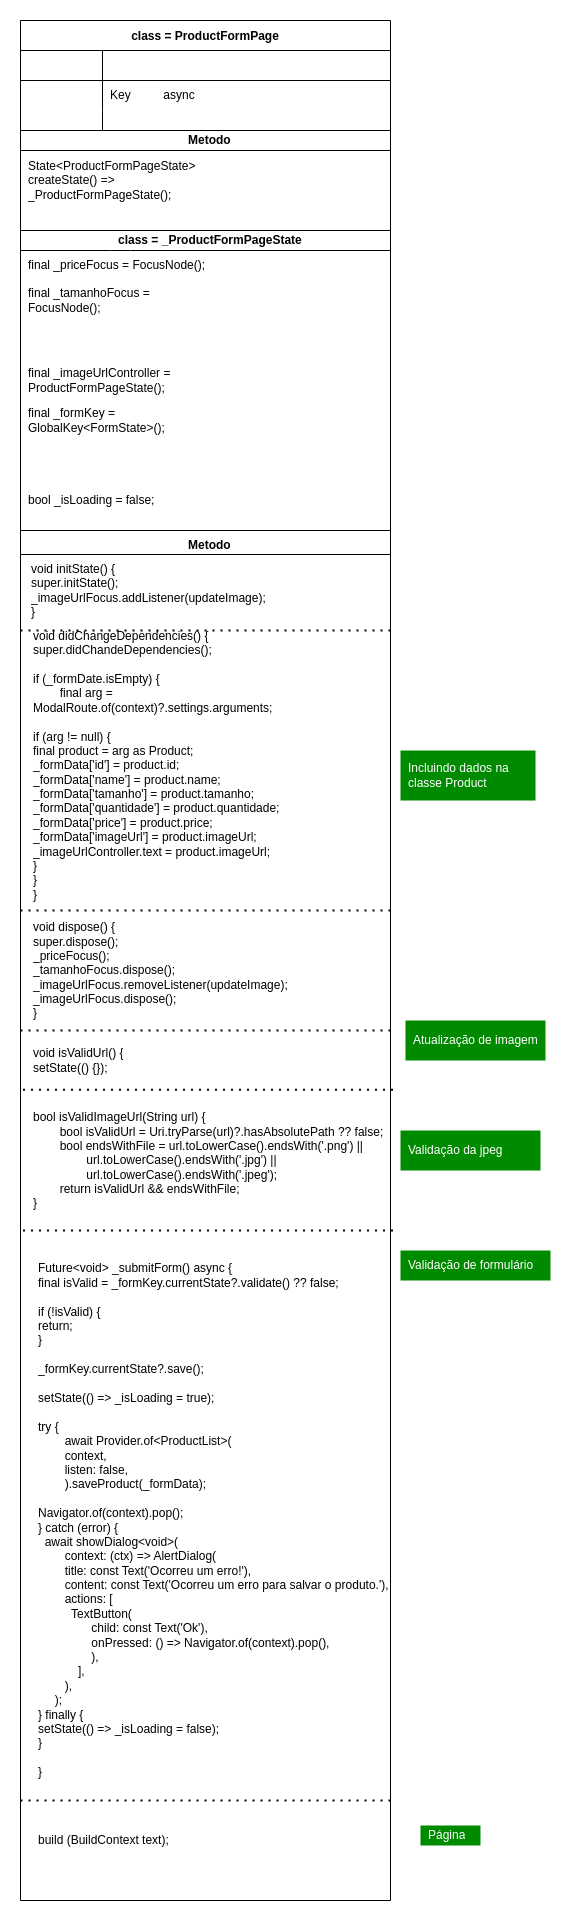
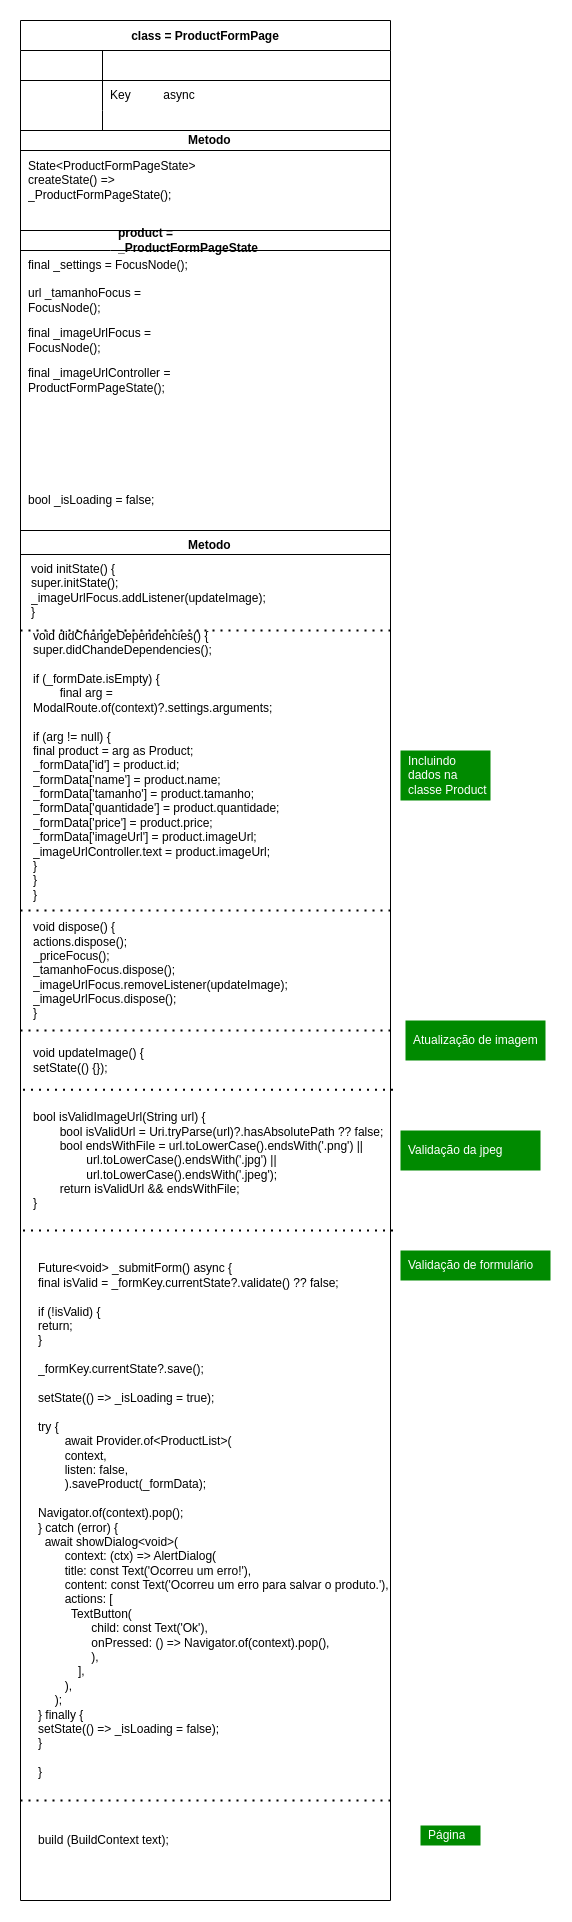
node "class = _ProductFormPageState": label "class = _ProductFormPageState" -> "product = _ProductFormPageState"
node "final _priceFocus = FocusNode();": label "final _priceFocus = FocusNode();" -> "final _settings = FocusNode();"
node "final _tamanhoFocus = FocusNode();": label "final _tamanhoFocus = FocusNode();" -> "url _tamanhoFocus = FocusNode();"
node "final _imageUrlFocus = FocusNode();": added
node "final _formKey = GlobalKey<FormState>();": removed
node "Incluindo dados na classe Product": size 135x50 -> 90x50
node "void dispose() { super.dispose(); _priceFocus(); _tamanhoFocus.dispose(); _imageUrlFocus.removeListener(updateImage); _imageUrlFocus.dispose(); }": label "void dispose() { super.dispose(); _priceFocus(); _tamanhoFocus.dispose(); _imageUrlFocus.removeListener(updateImage); _imageUrlFocus.dispose(); }" -> "void dispose() { actions.dispose(); _priceFocus(); _tamanhoFocus.dispose(); _imageUrlFocus.removeListener(updateImage); _imageUrlFocus.dispose(); }"
node "void isValidUrl() { setState(() {});": label "void isValidUrl() { setState(() {});" -> "void updateImage() { setState(() {});"
